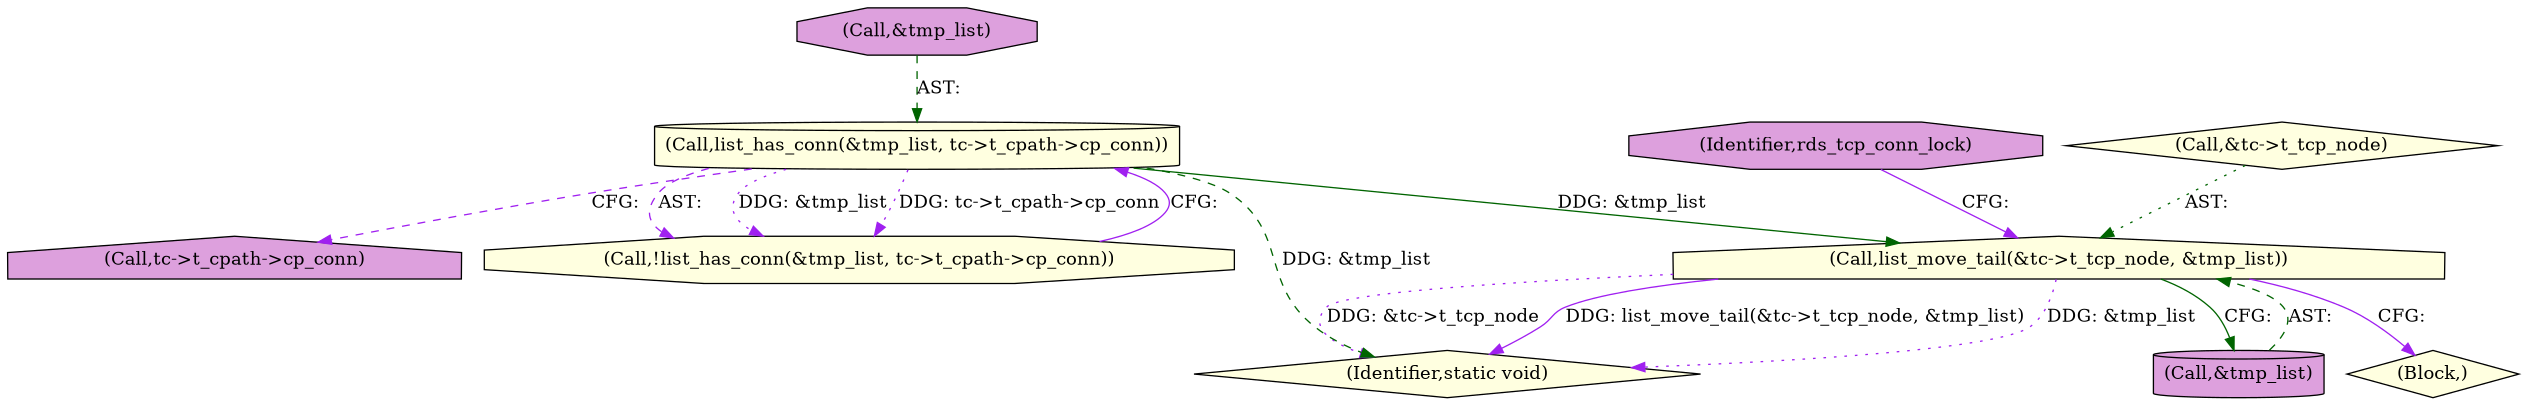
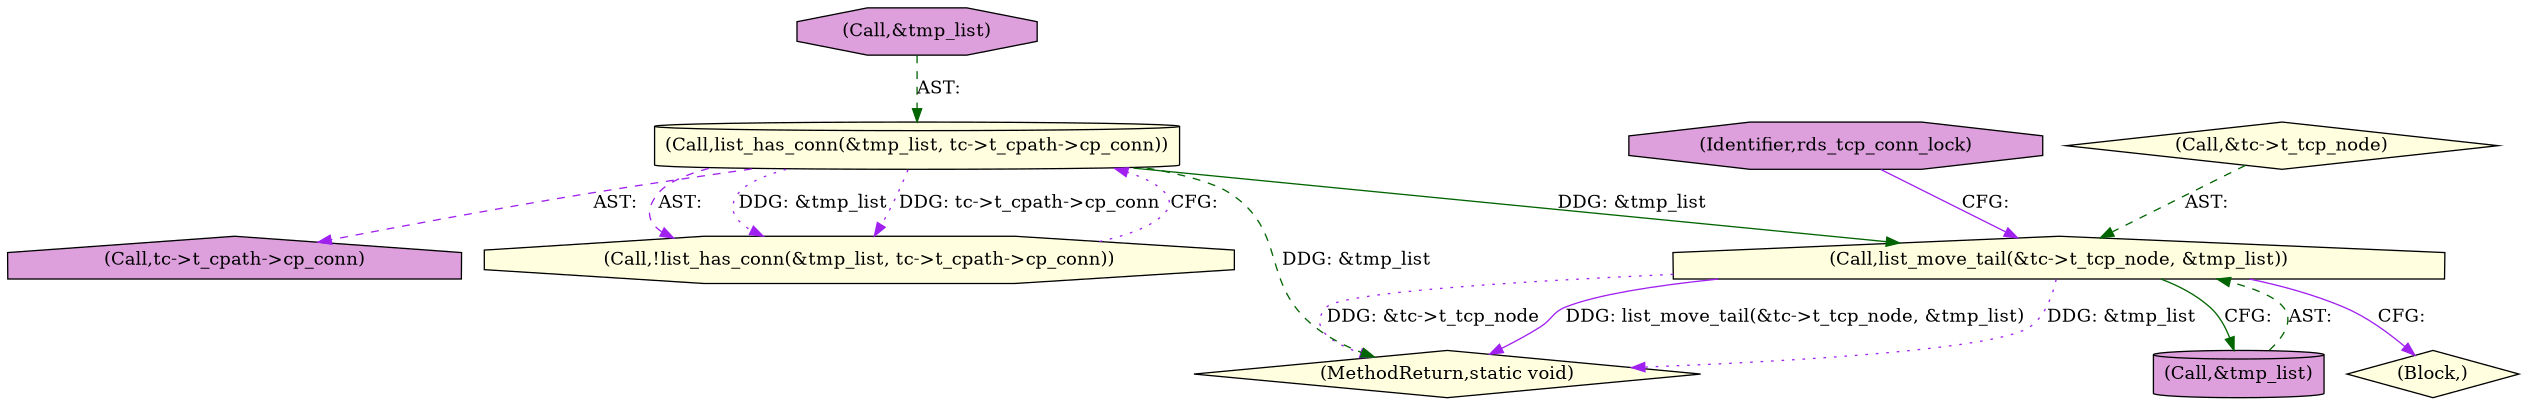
edge "(Call,&tc->t_tcp_node)" -> "(Call,list_move_tail(&tc->t_tcp_node, &tmp_list))": style dotted -> dashed
edge "(Call,list_has_conn(&tmp_list, tc->t_cpath->cp_conn))" -> "(Call,tc->t_cpath->cp_conn)": label "CFG: " -> "AST: "
edge "(Call,!list_has_conn(&tmp_list, tc->t_cpath->cp_conn))" -> "(Call,list_has_conn(&tmp_list, tc->t_cpath->cp_conn))": style solid -> dotted
node "(Identifier,static void)": label "(Identifier,static void)" -> "(MethodReturn,static void)"
